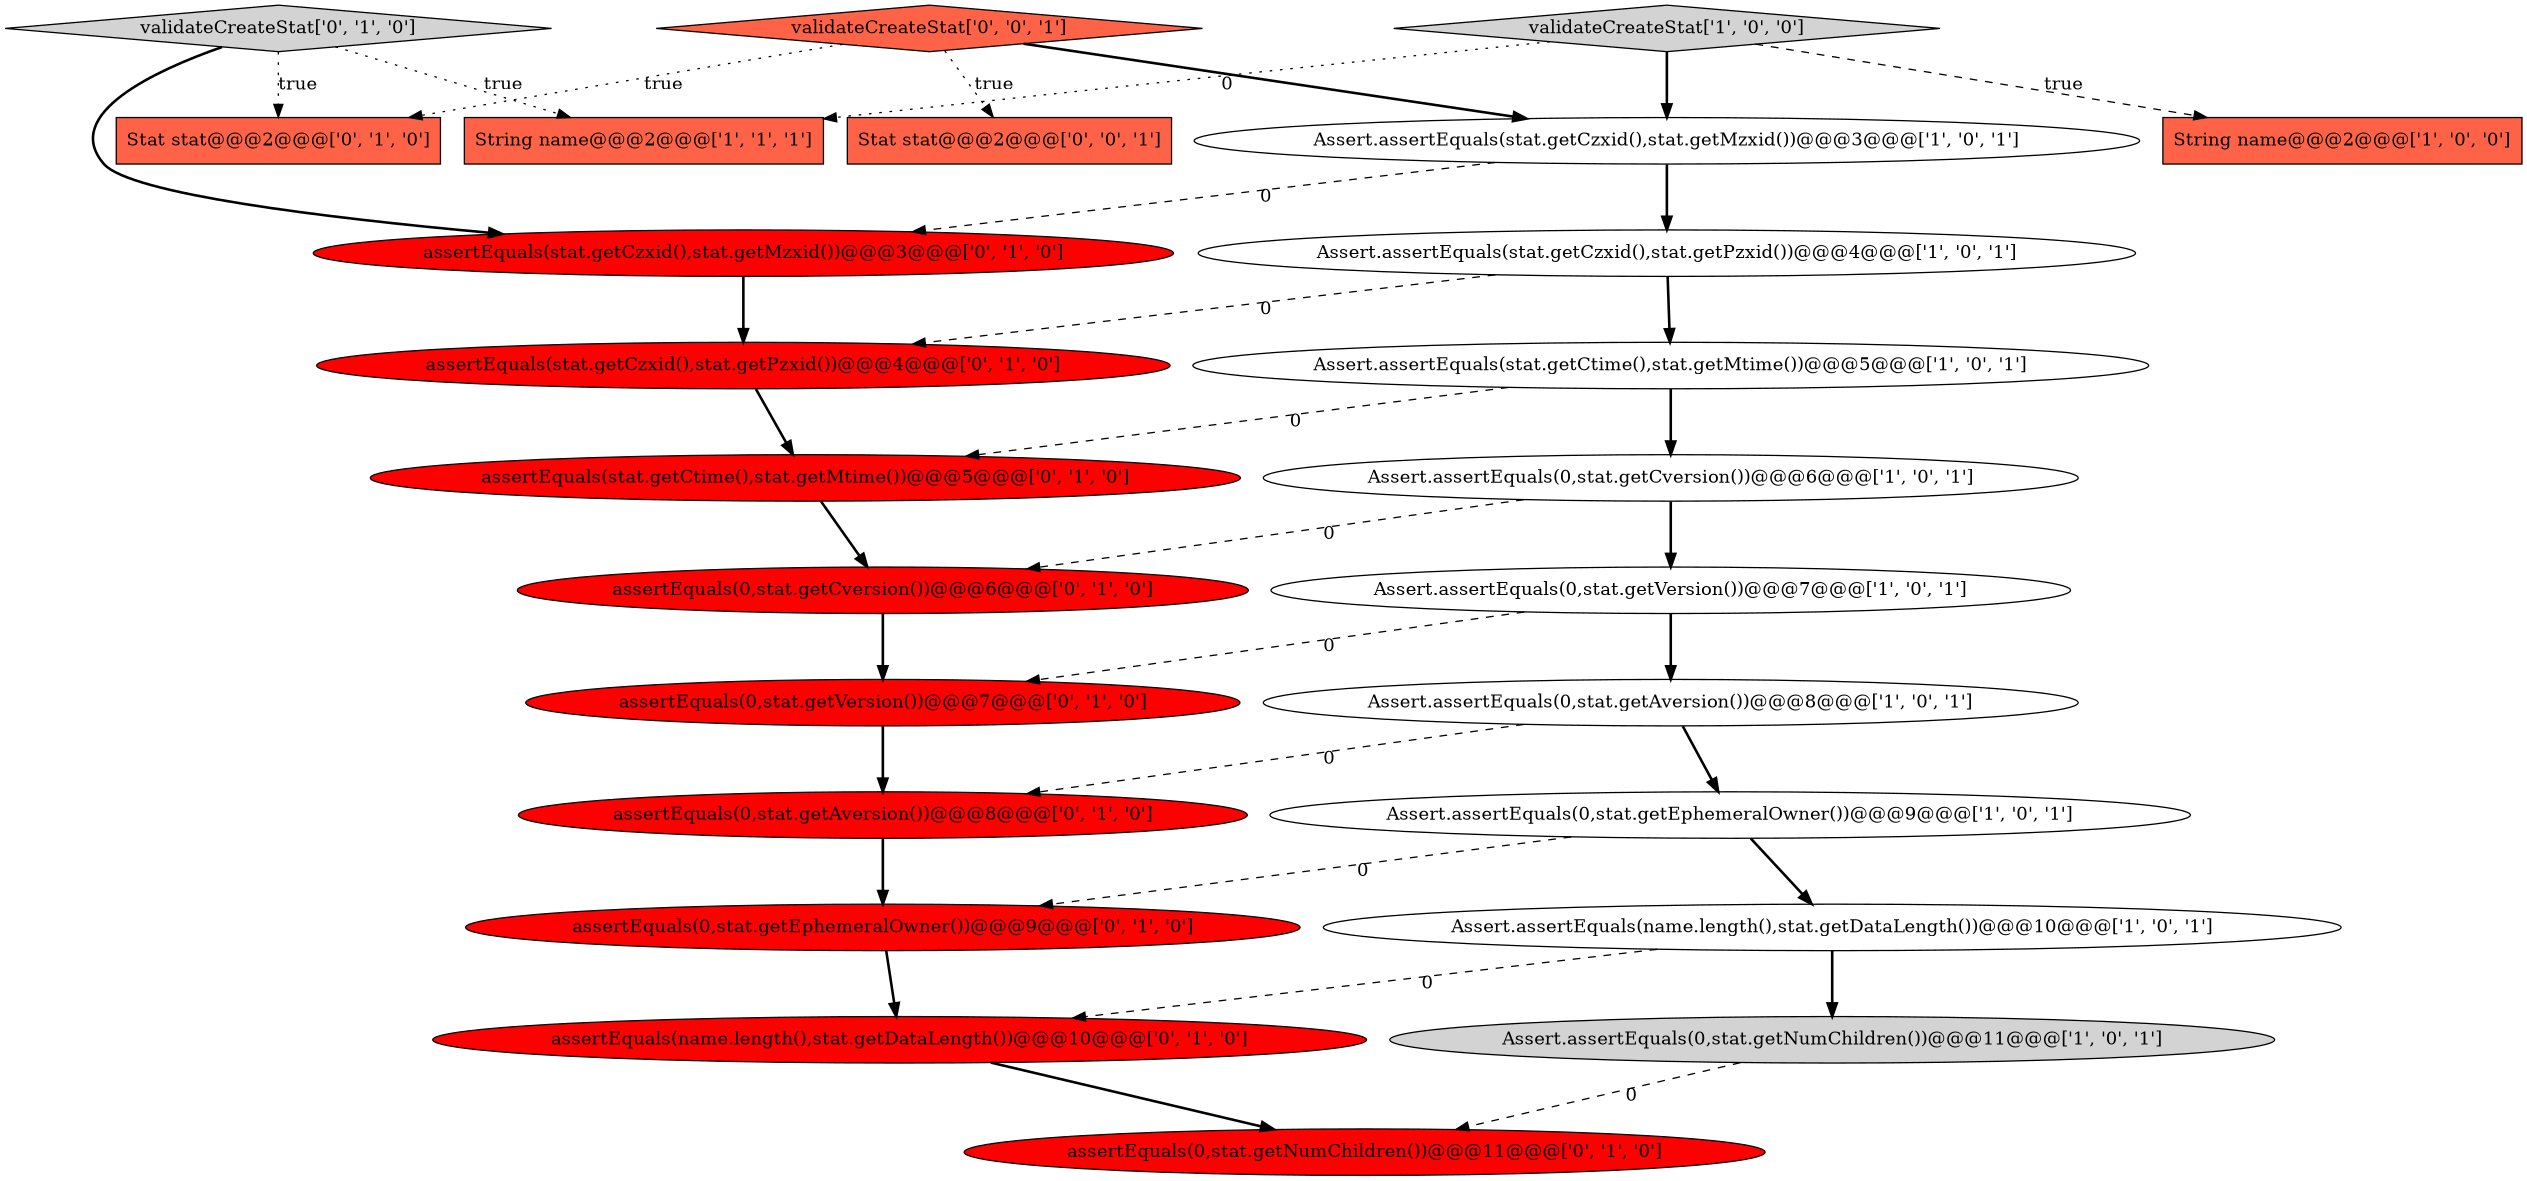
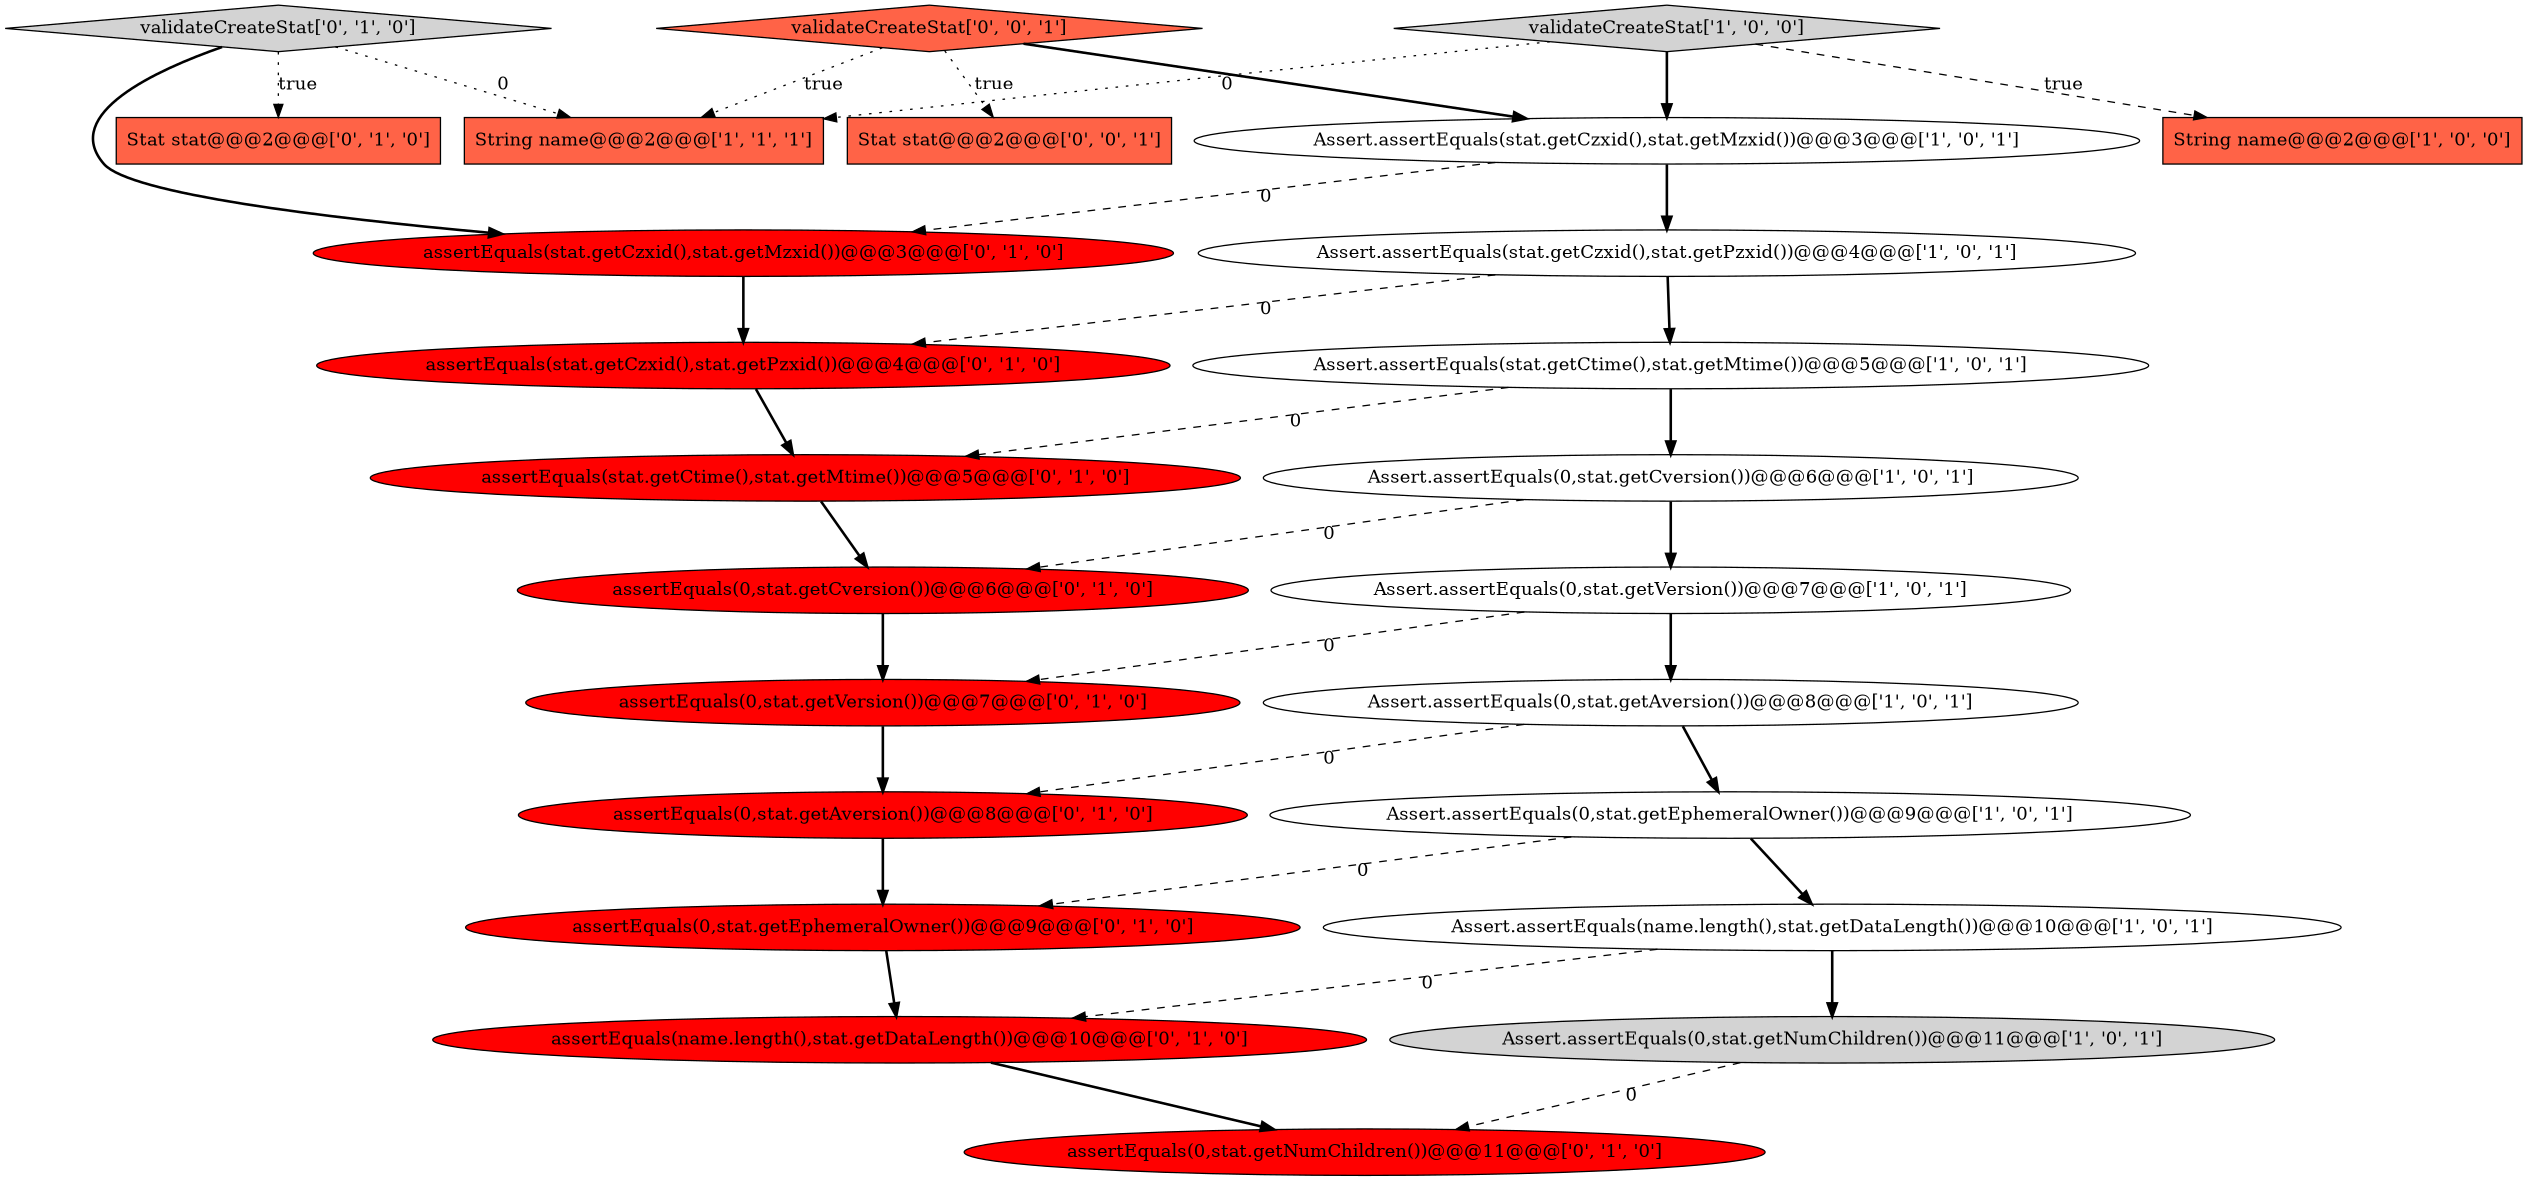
edge "validateCreateStat['0', '0', '1']" -> "Stat stat@@@2@@@['0', '1', '0']": now "validateCreateStat['0', '0', '1']" -> "String name@@@2@@@['1', '1', '1']"
edge "validateCreateStat['0', '1', '0']" -> "String name@@@2@@@['1', '1', '1']": label "true" -> "0"
